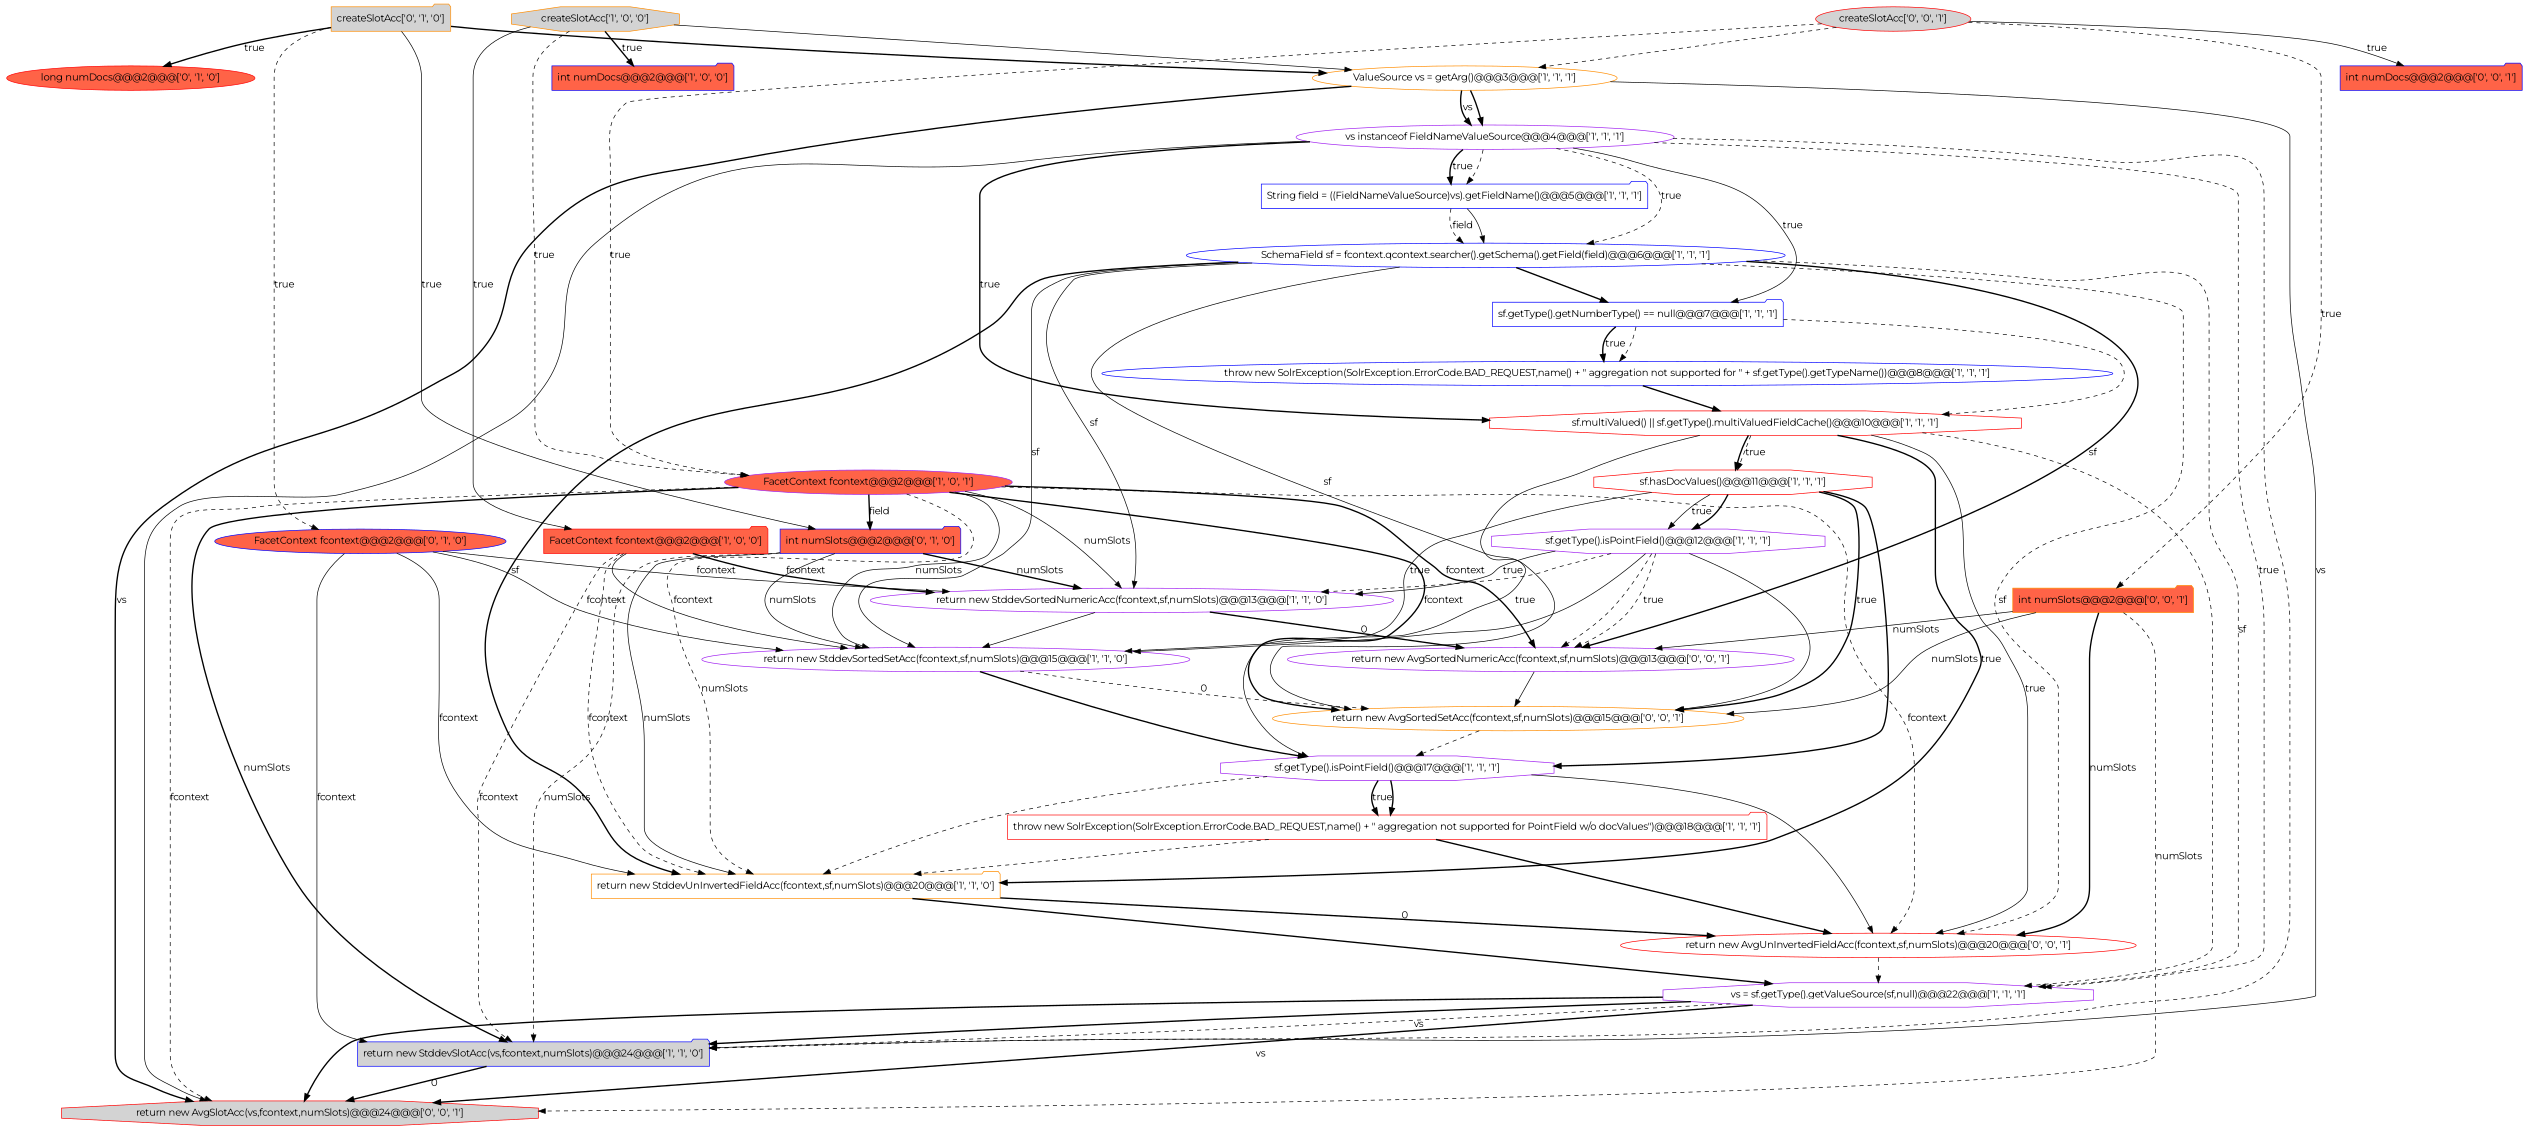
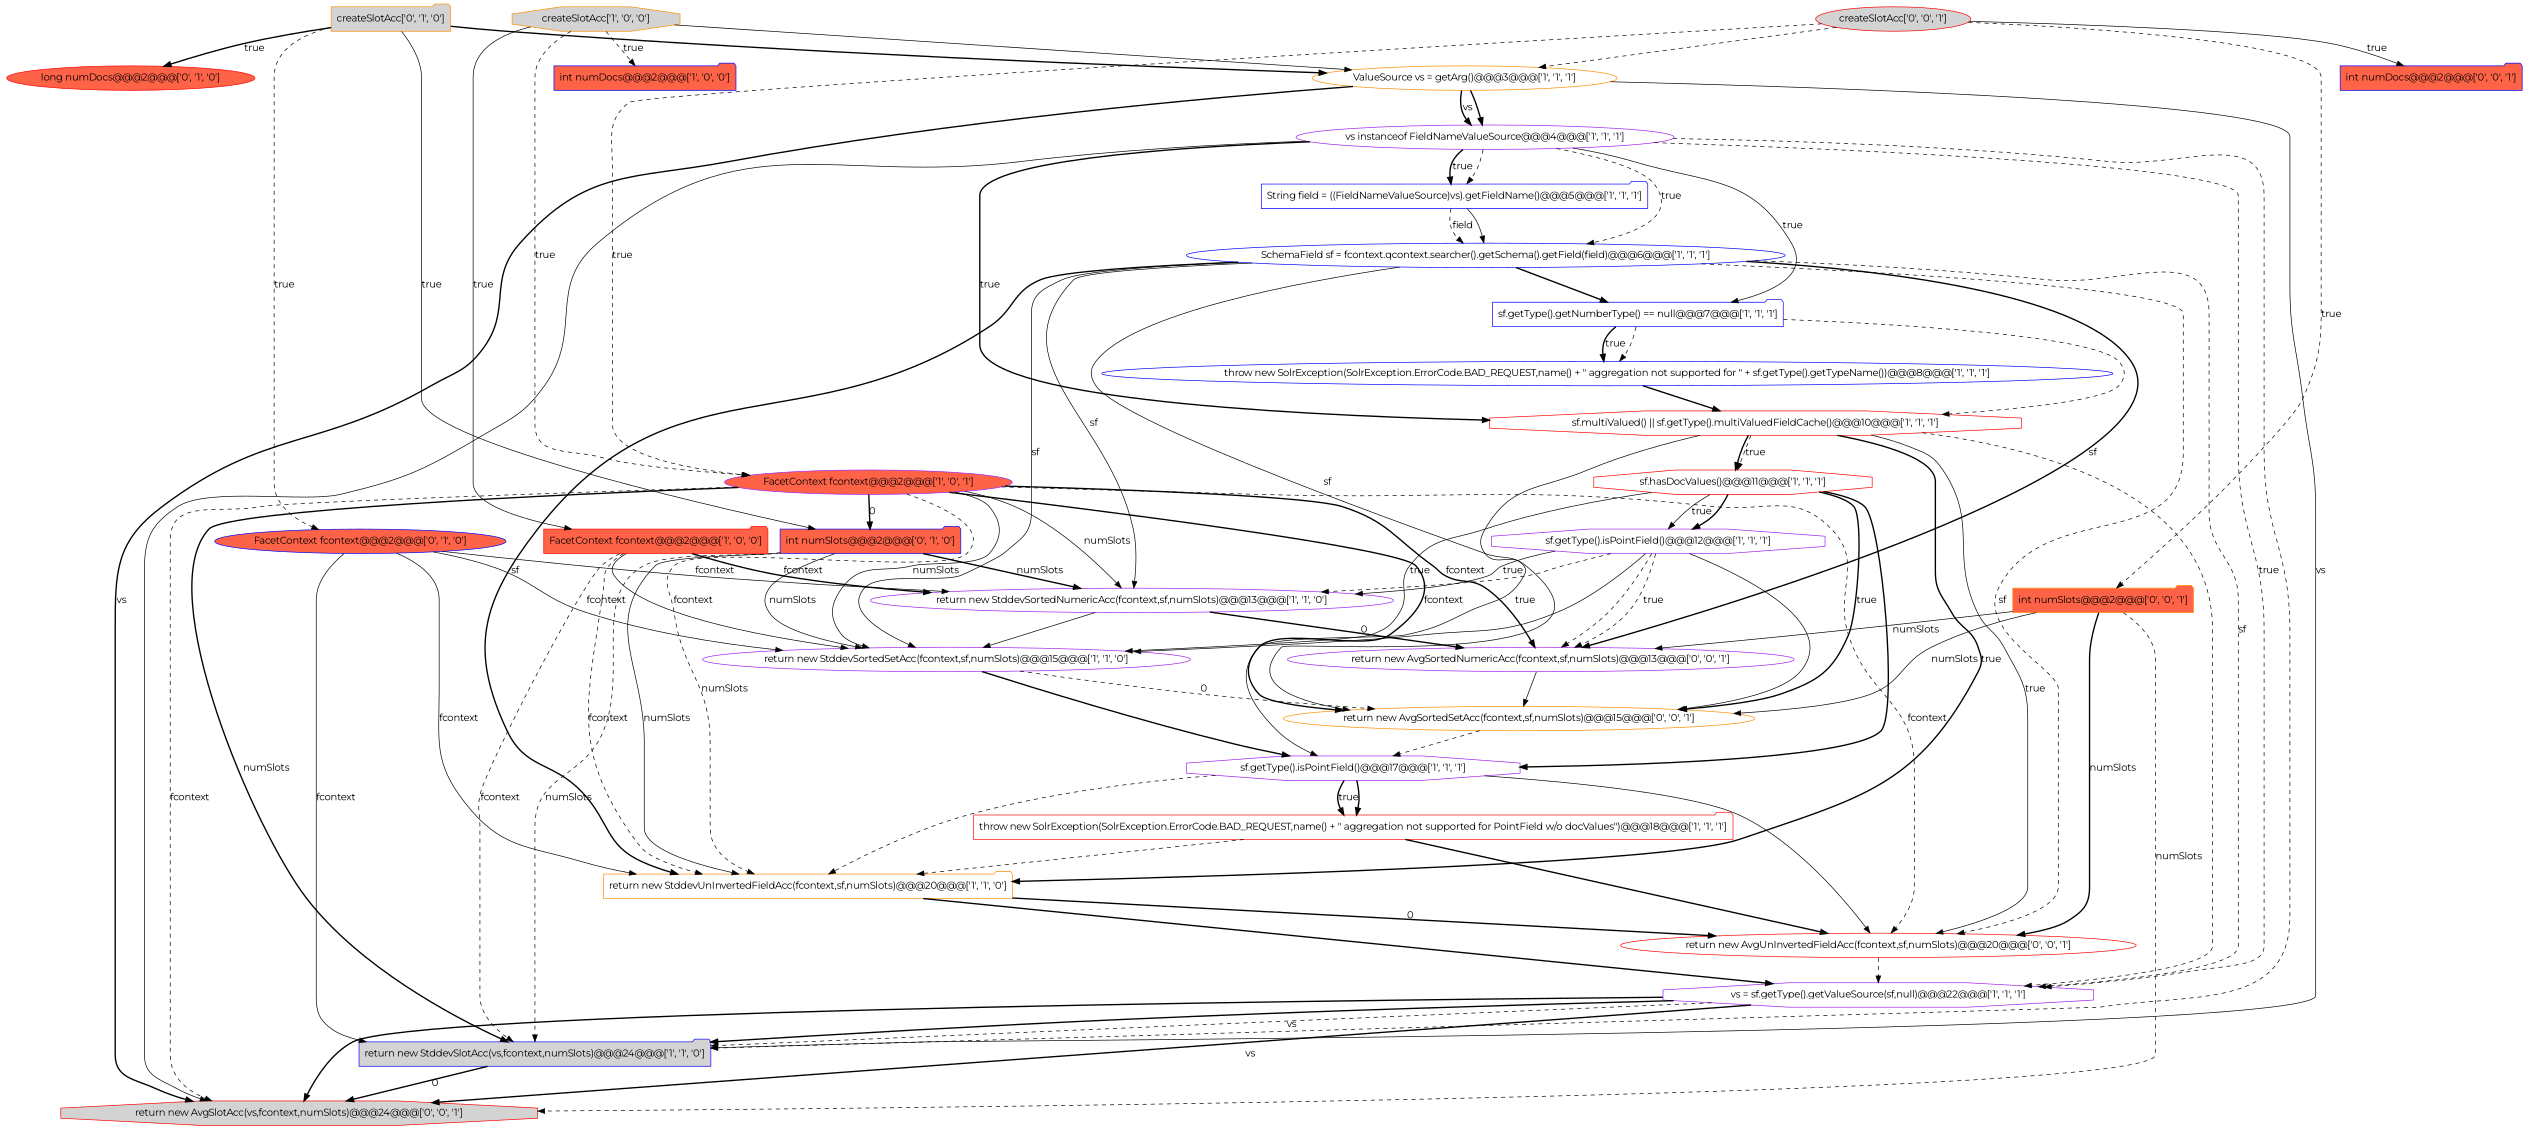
edge "createSlotAcc['1', '0', '0']" -> "int numDocs@@@2@@@['1', '0', '0']": style bold -> dashed
edge "FacetContext fcontext@@@2@@@['1', '0', '1']" -> "int numSlots@@@2@@@['0', '1', '0']": label "field" -> "0"
